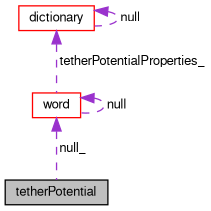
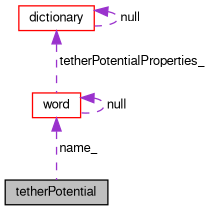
edge "tetherPotential" -> "word": label " null_" -> " name_"
